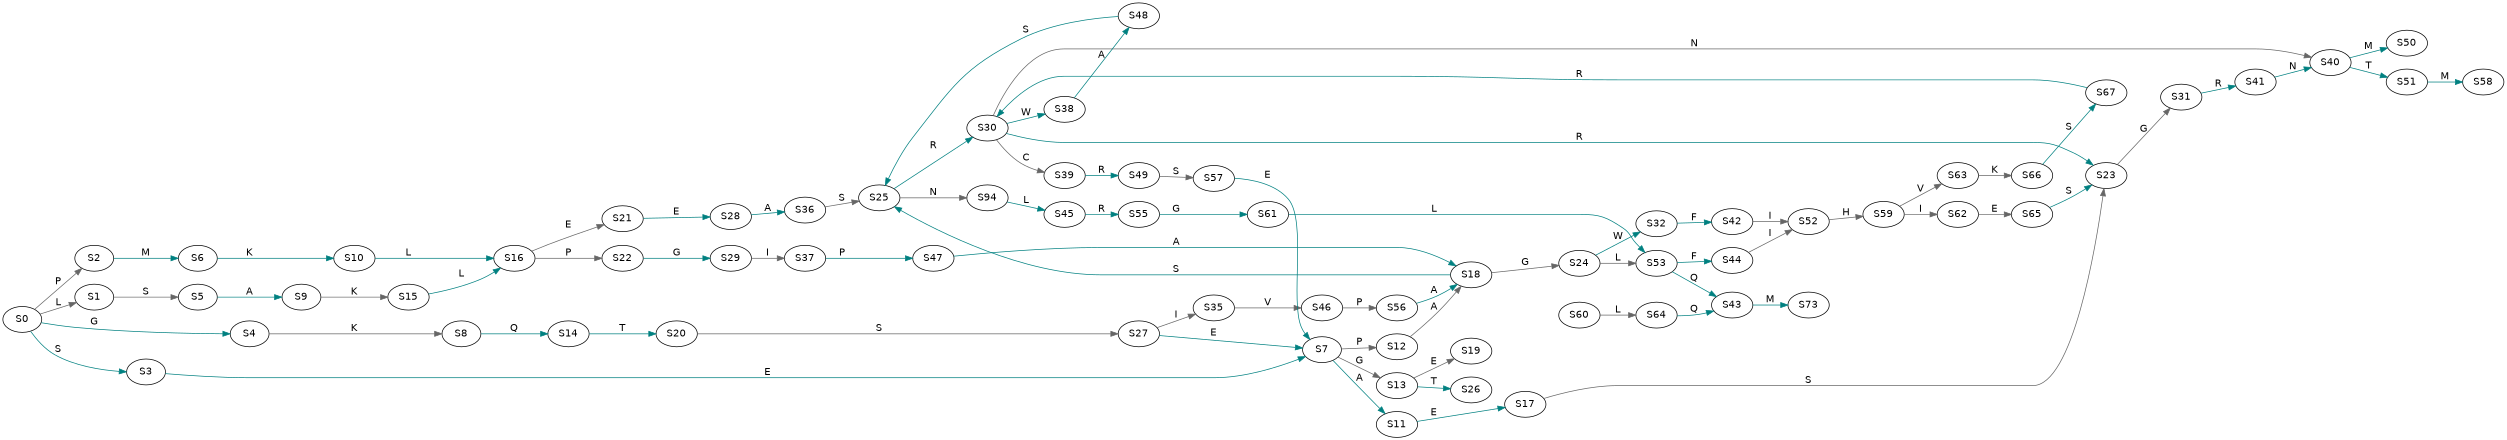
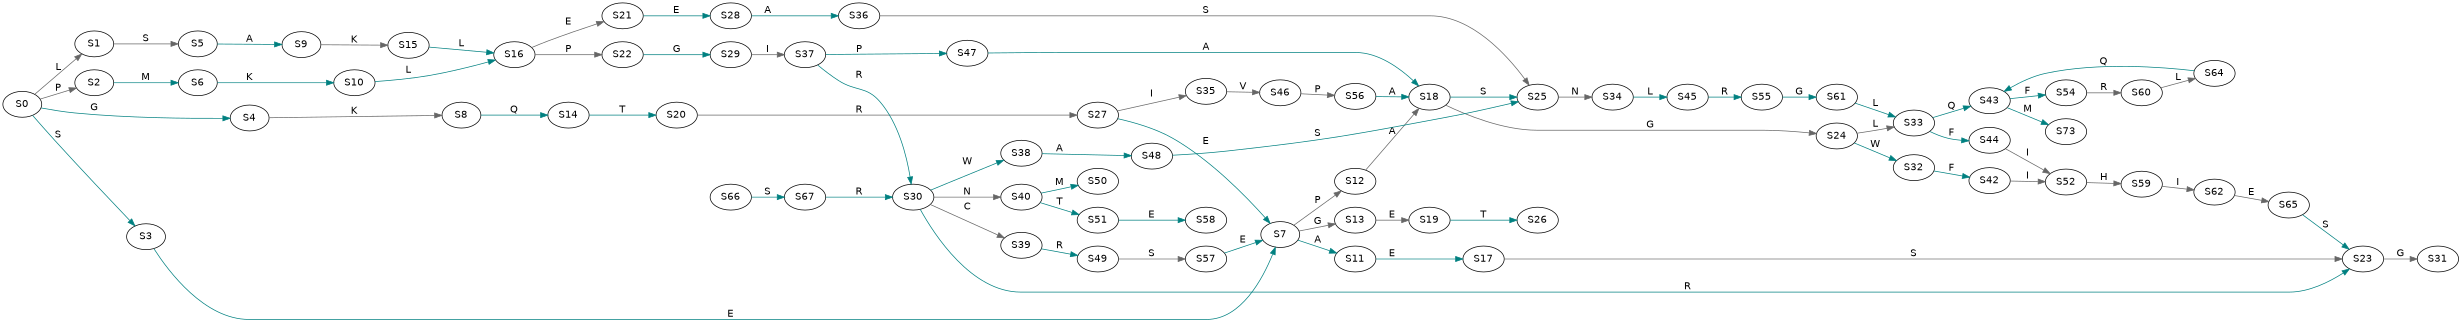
edge "S51" -> "S58": label "M" -> "E"
node "S41": removed
node "S54": added
edge "S25" -> "S30": now "S37" -> "S30"
node "S63": removed
node "S94": label "S94" -> "S34"
node "S53": label "S53" -> "S33"
edge "S20" -> "S27": label "S" -> "R"
edge "S13" -> "S26": now "S19" -> "S26"
